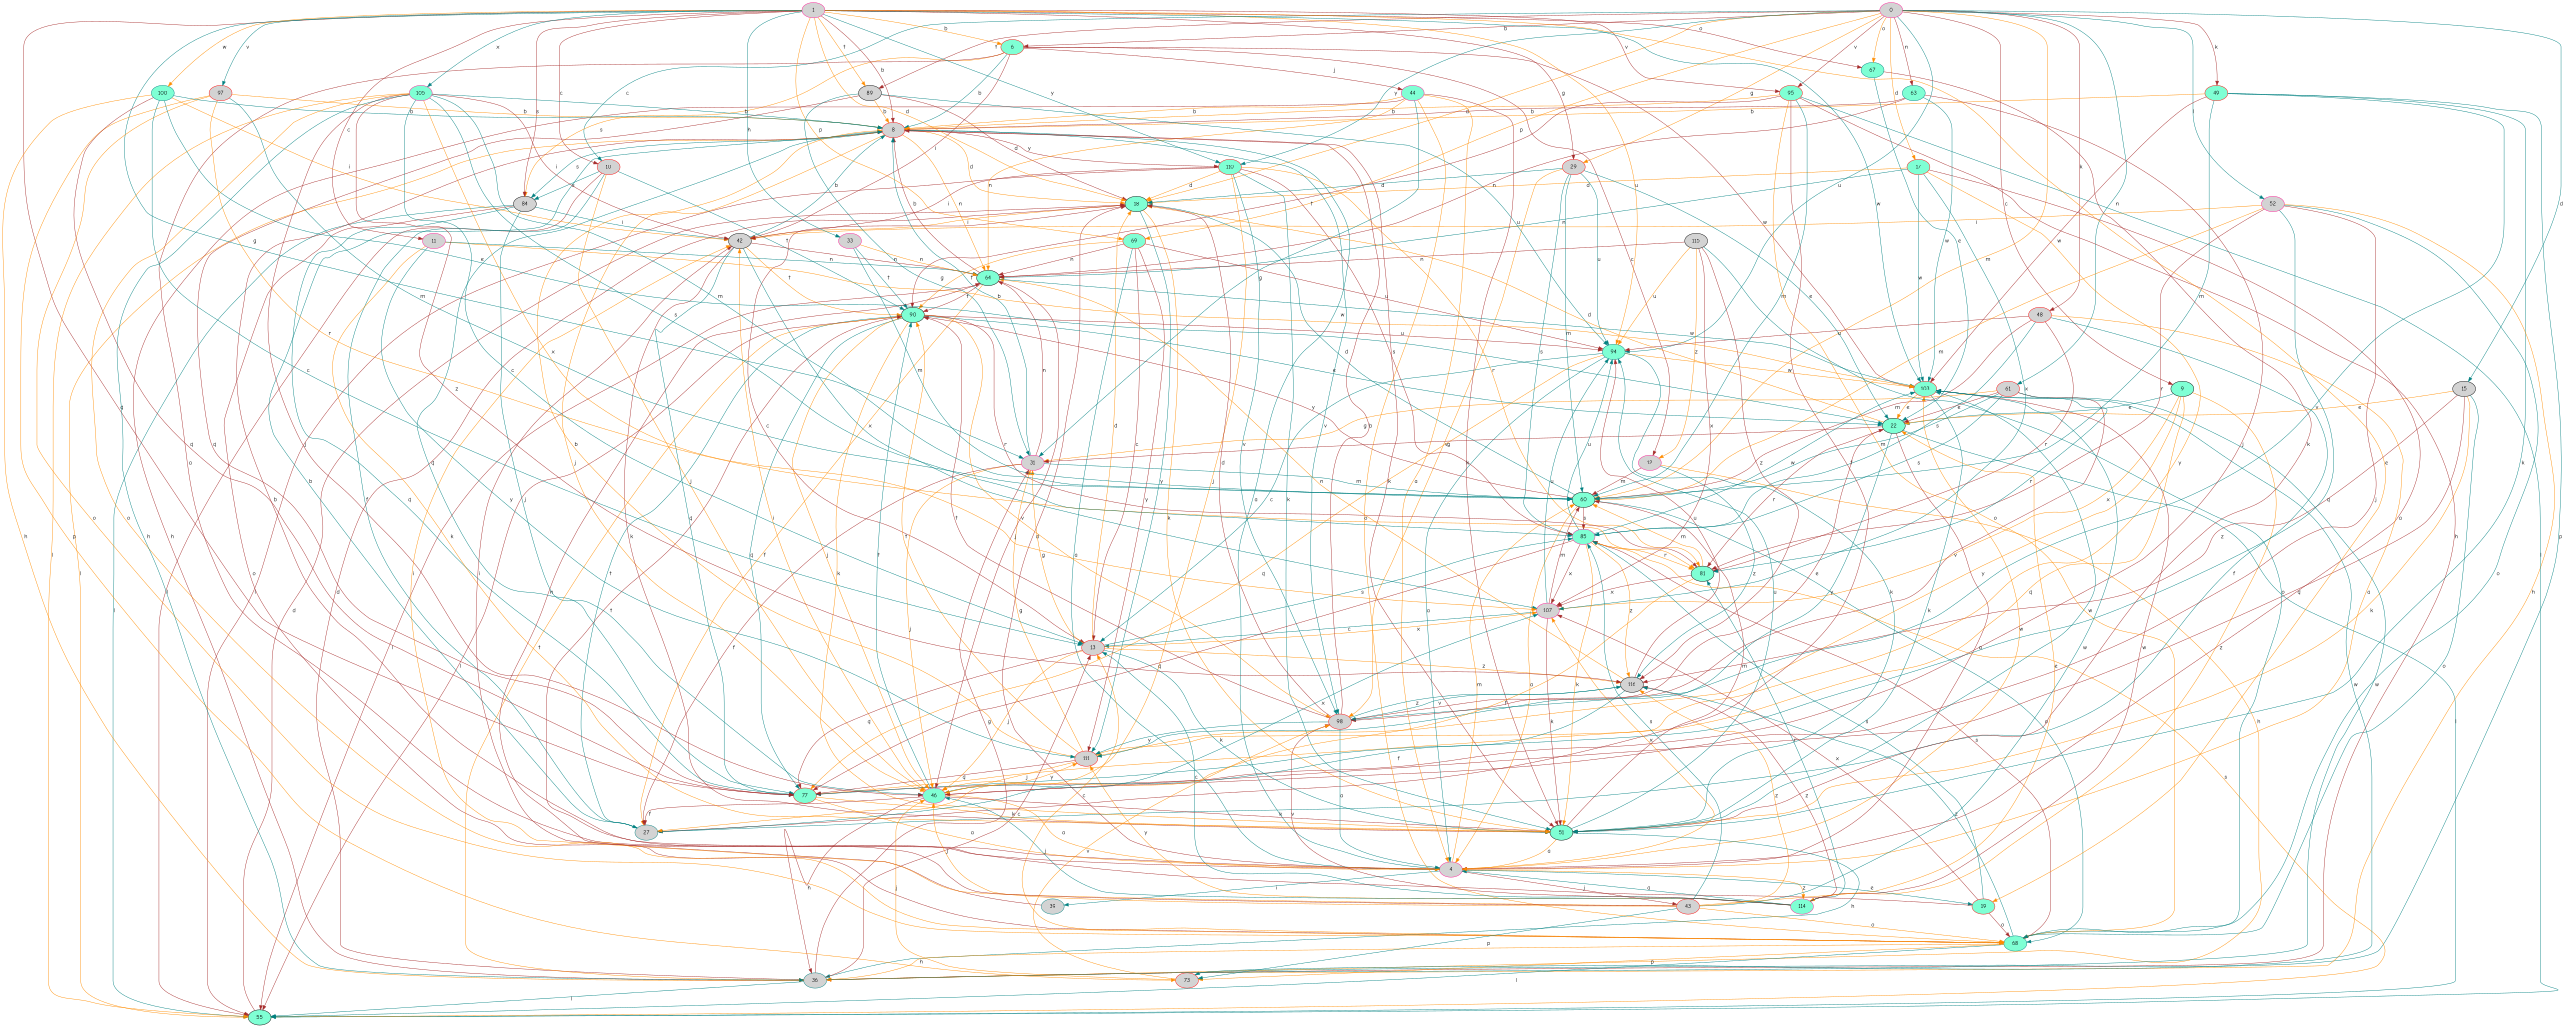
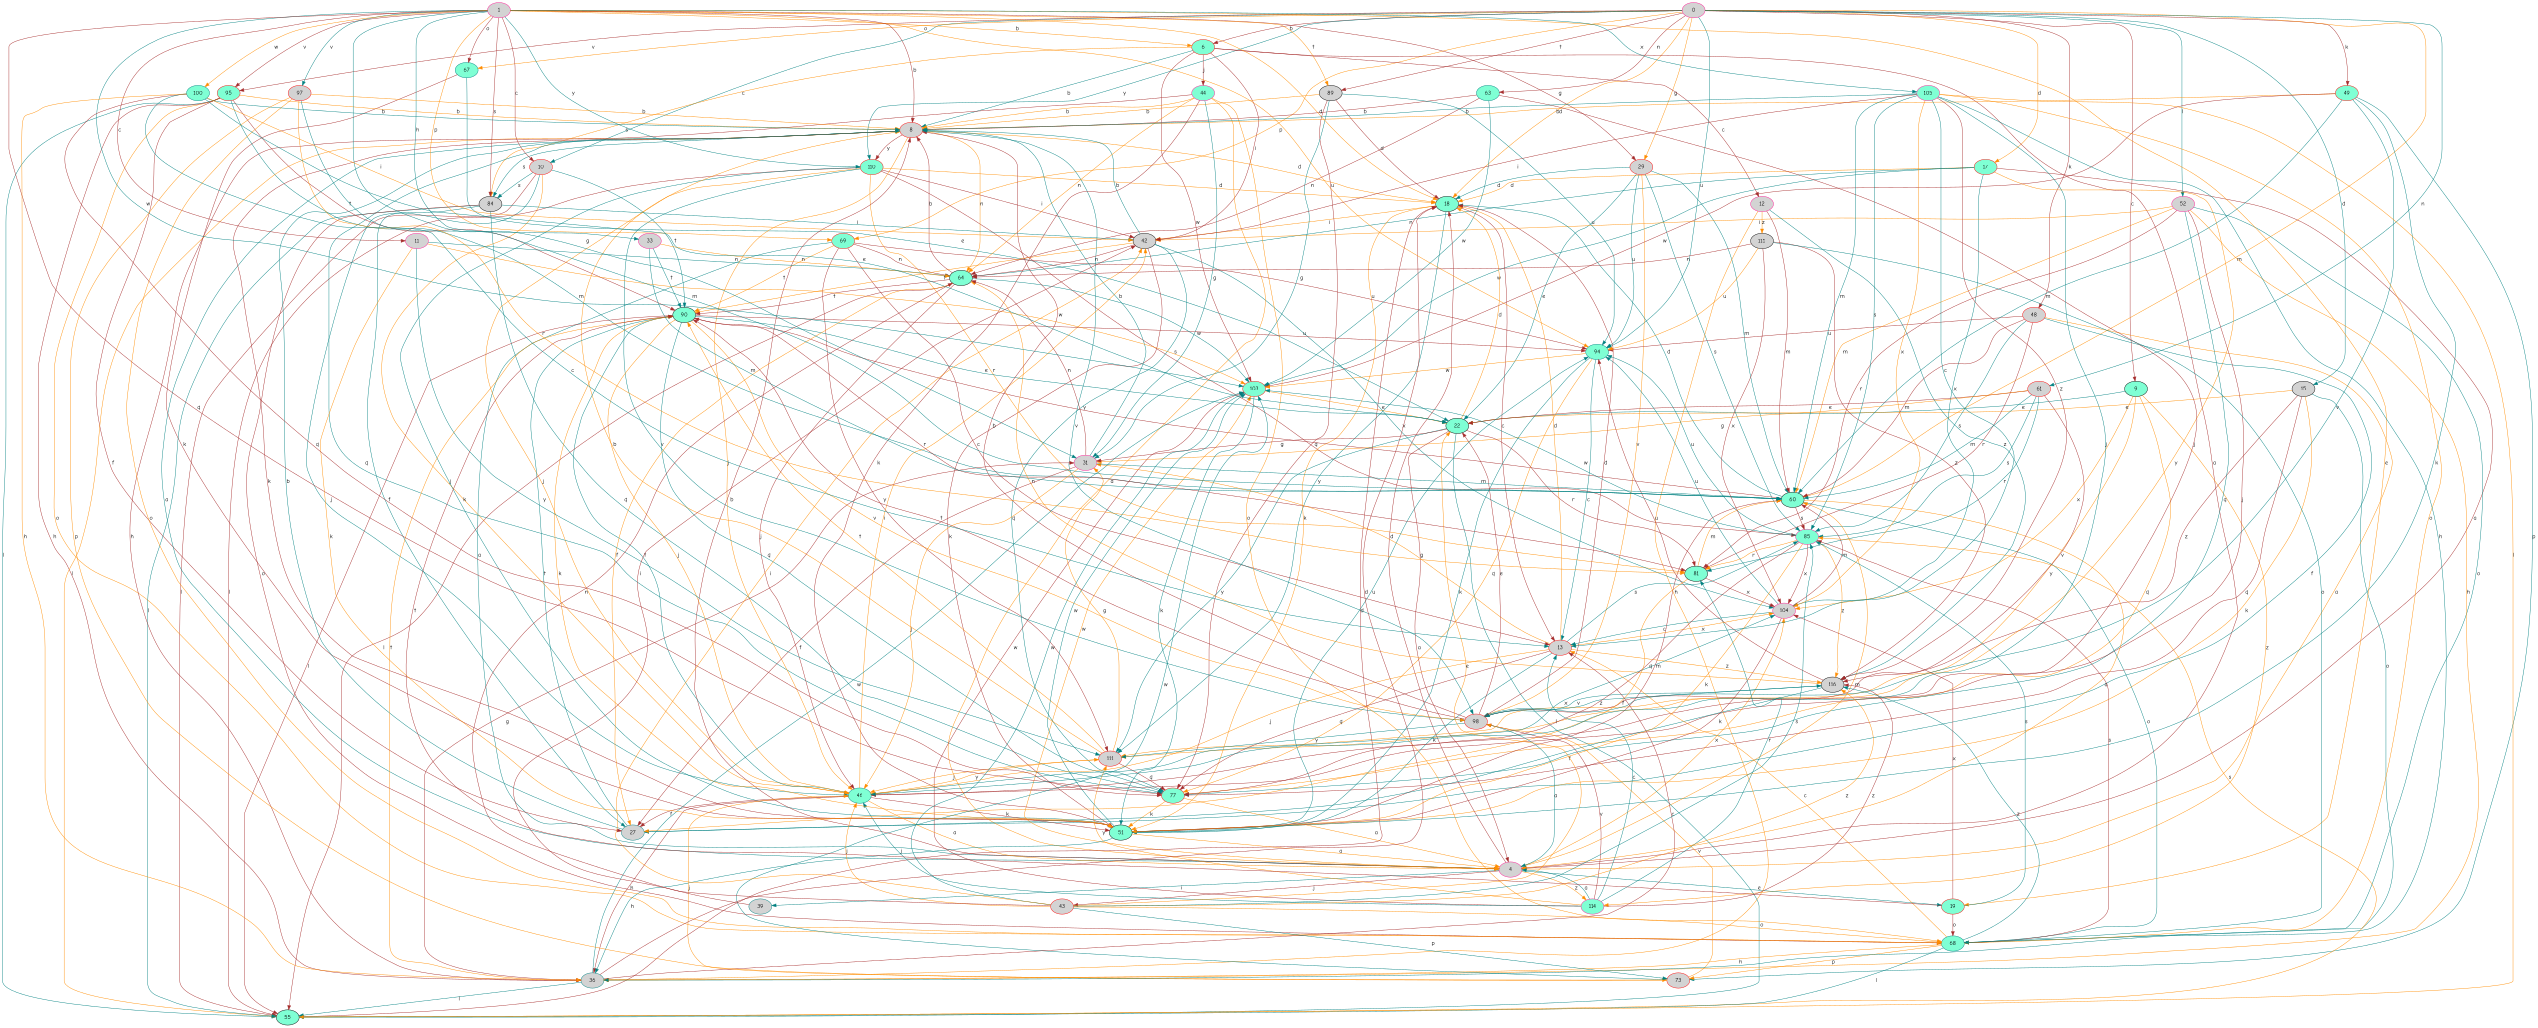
edge "115" -> "12": reversed
edge "105" -> "46": color brown -> teal
edge "94" -> "4": removed, label "a"
node "107": label "107" -> "104"
node "46": color deeppink -> teal
